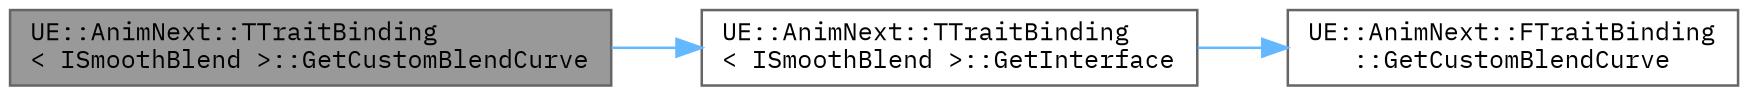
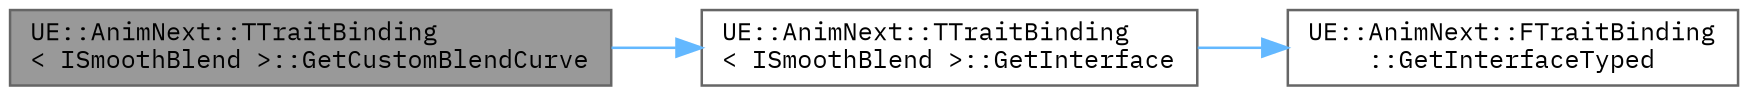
node "UE::AnimNext::FTraitBinding ::GetCustomBlendCurve": label "UE::AnimNext::FTraitBinding ::GetCustomBlendCurve" -> "UE::AnimNext::FTraitBinding ::GetInterfaceTyped"
